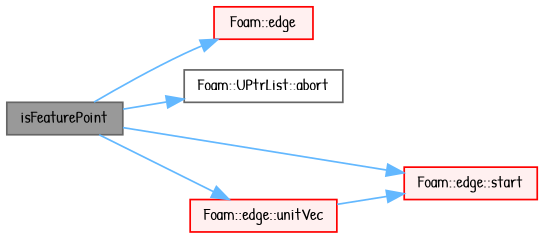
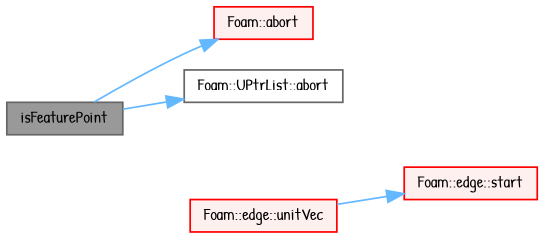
node "Foam::edge": label "Foam::edge" -> "Foam::abort"
edge "isFeaturePoint" -> "Foam::edge::start": removed
edge "isFeaturePoint" -> "Foam::edge::unitVec": removed
